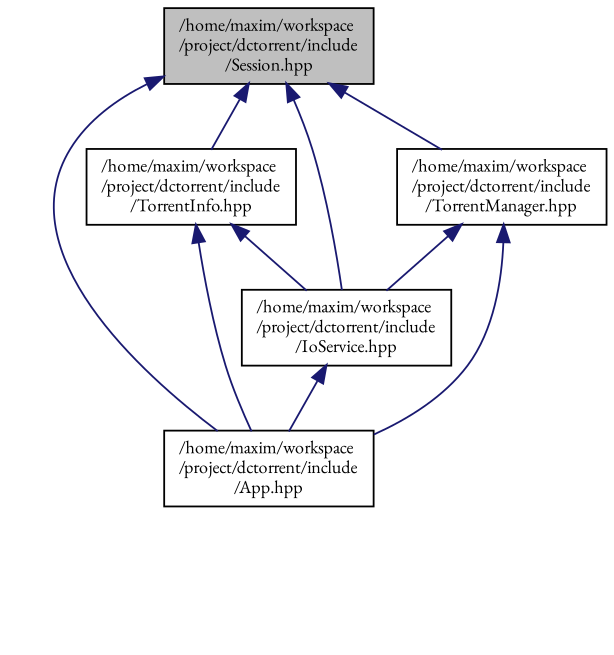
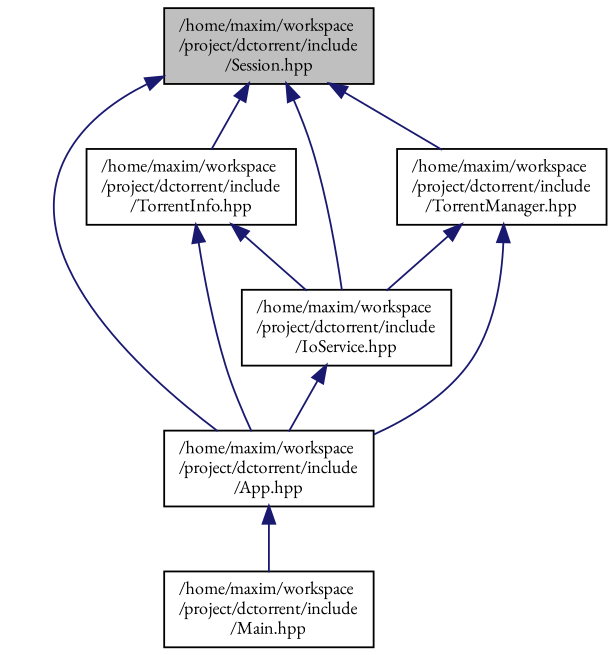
node "/home/maxim/workspace /project/dctorrent/include /Main.hpp": added
